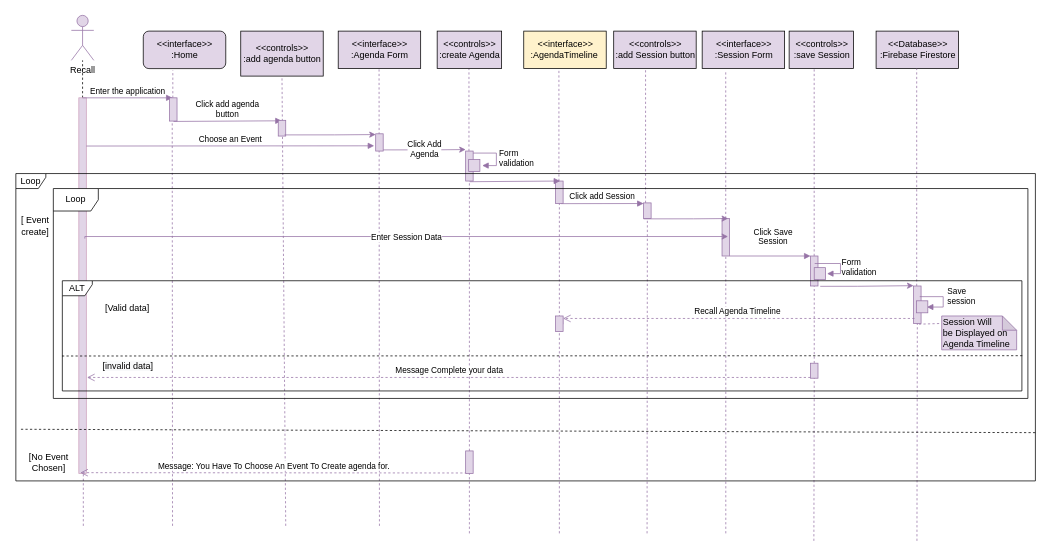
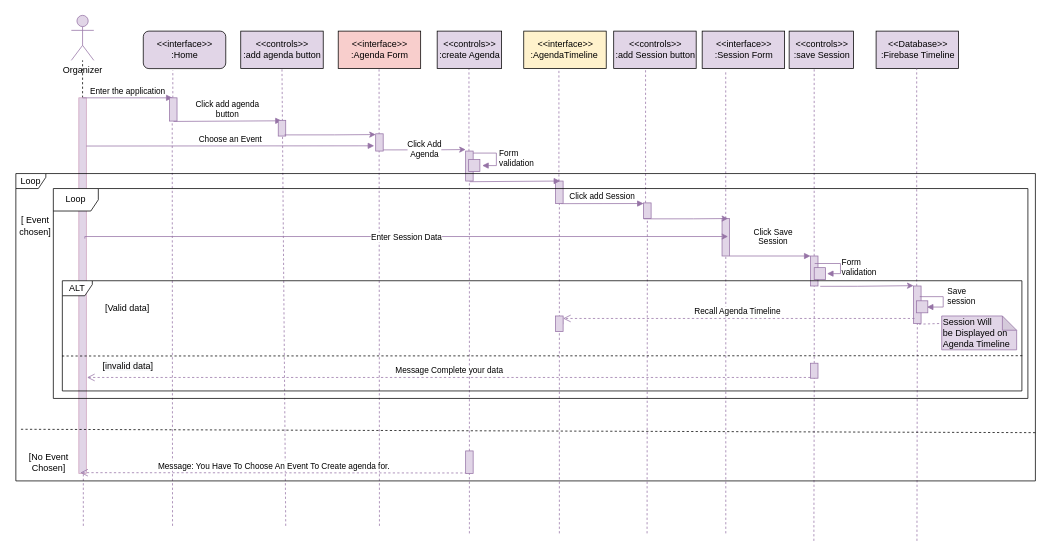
node "<<interface>> :Agenda Form": fillcolor #e1d5e7 -> #f8cecc
node "<<Database>> :Firebase Firestore": label "<<Database>> :Firebase Firestore" -> "<<Database>> :Firebase Timeline"
node "<<controls>> :add agenda button": size 83x45 -> 83x38
node "Recall": label "Recall" -> "Organizer"
node "[ Event create]": label "[ Event create]" -> "[ Event chosen]"
